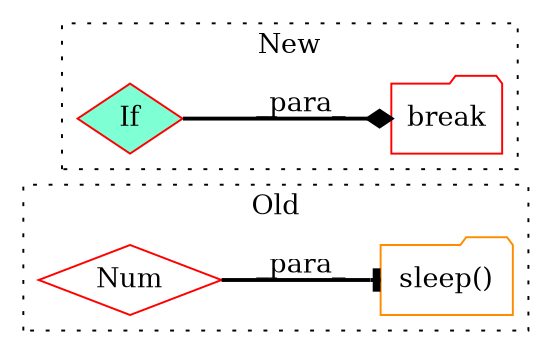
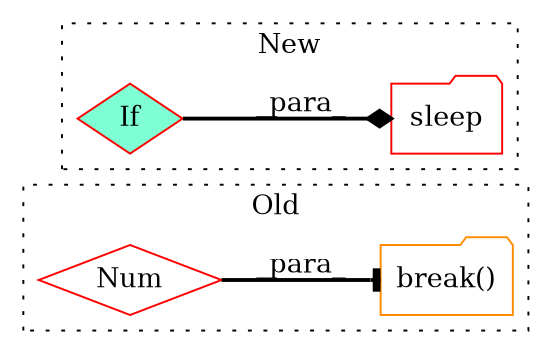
node "break": label "break" -> "sleep"
node "sleep()": label "sleep()" -> "break()"
